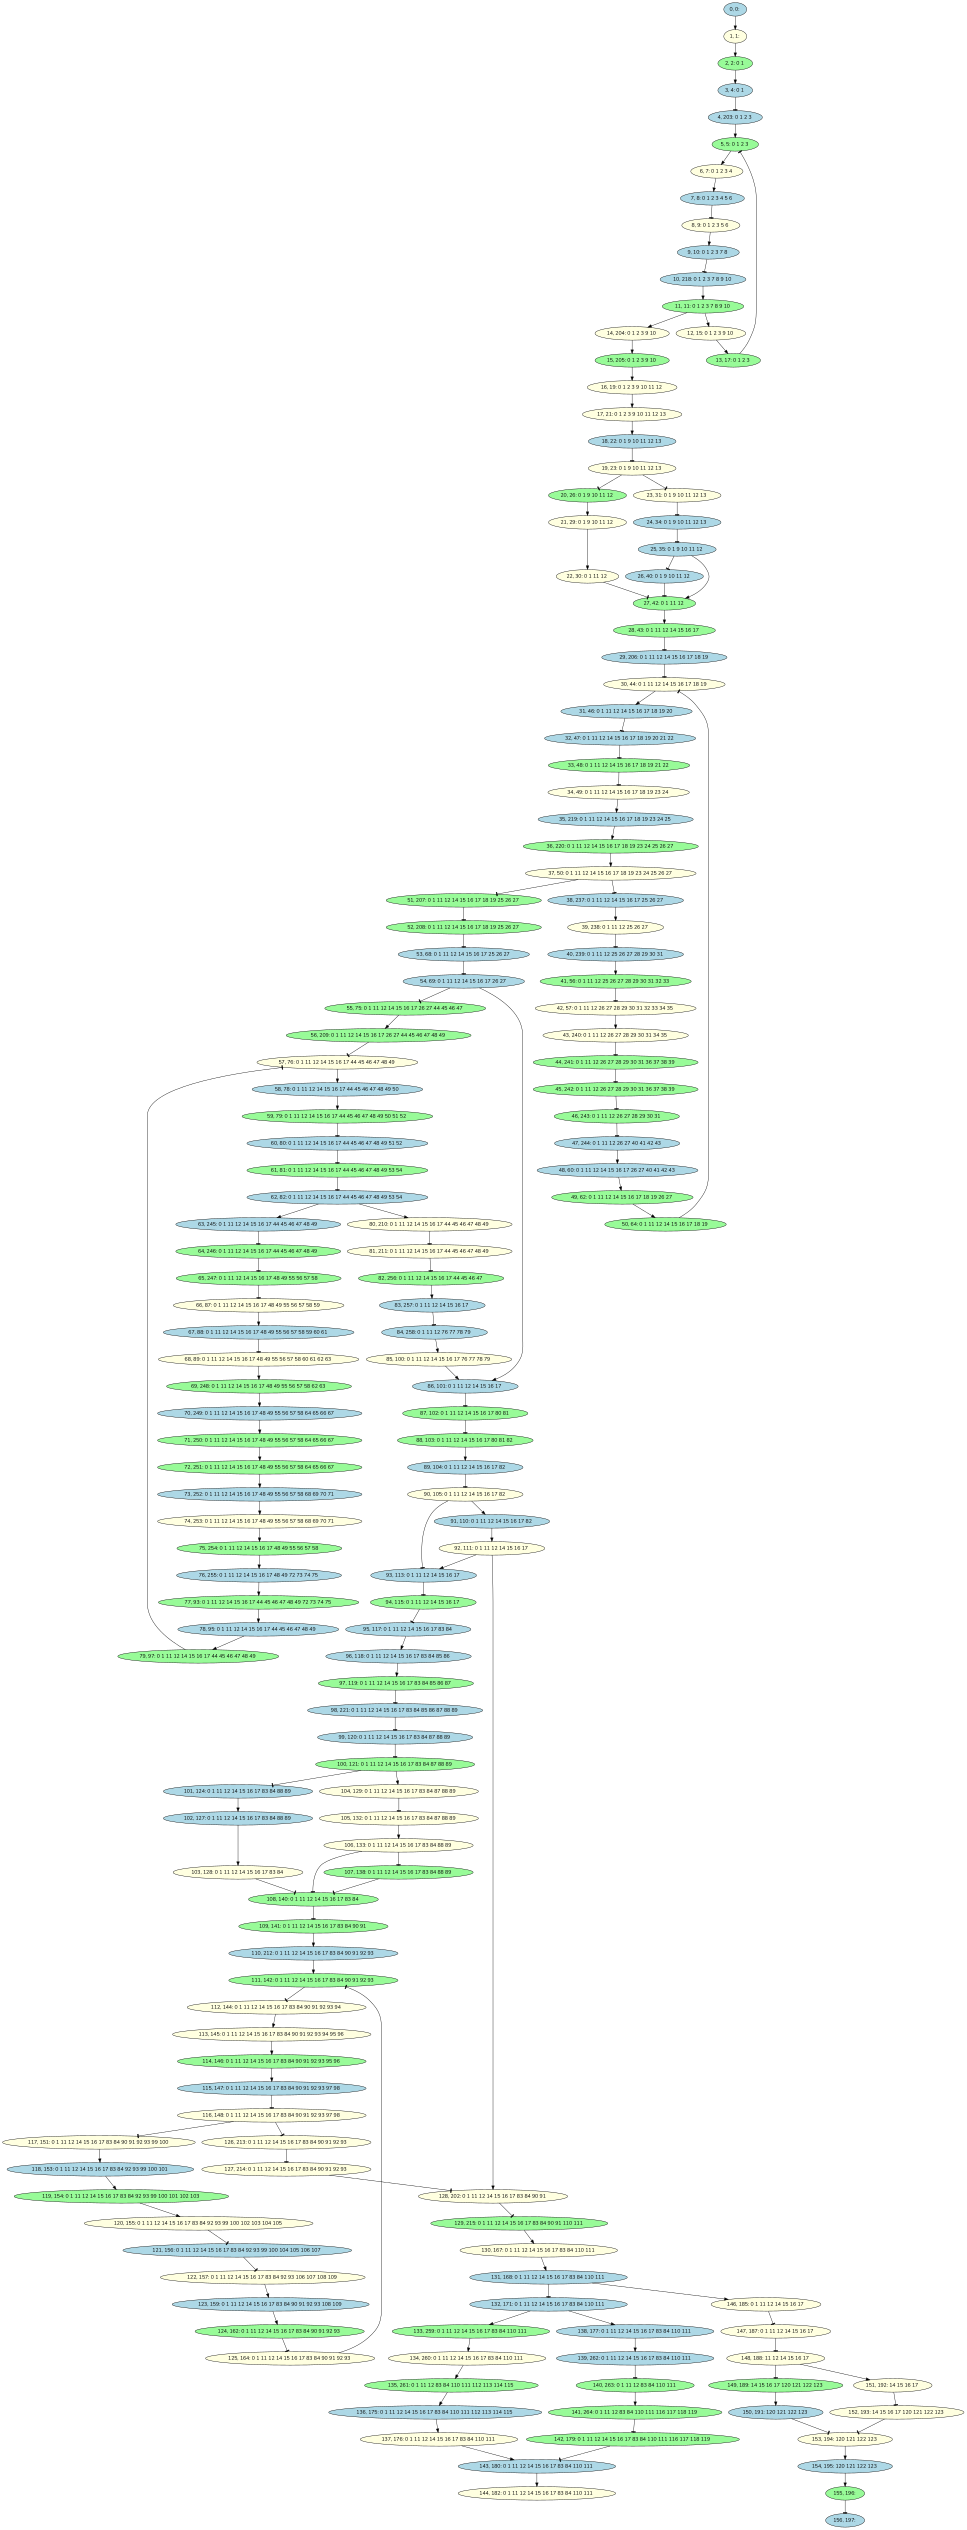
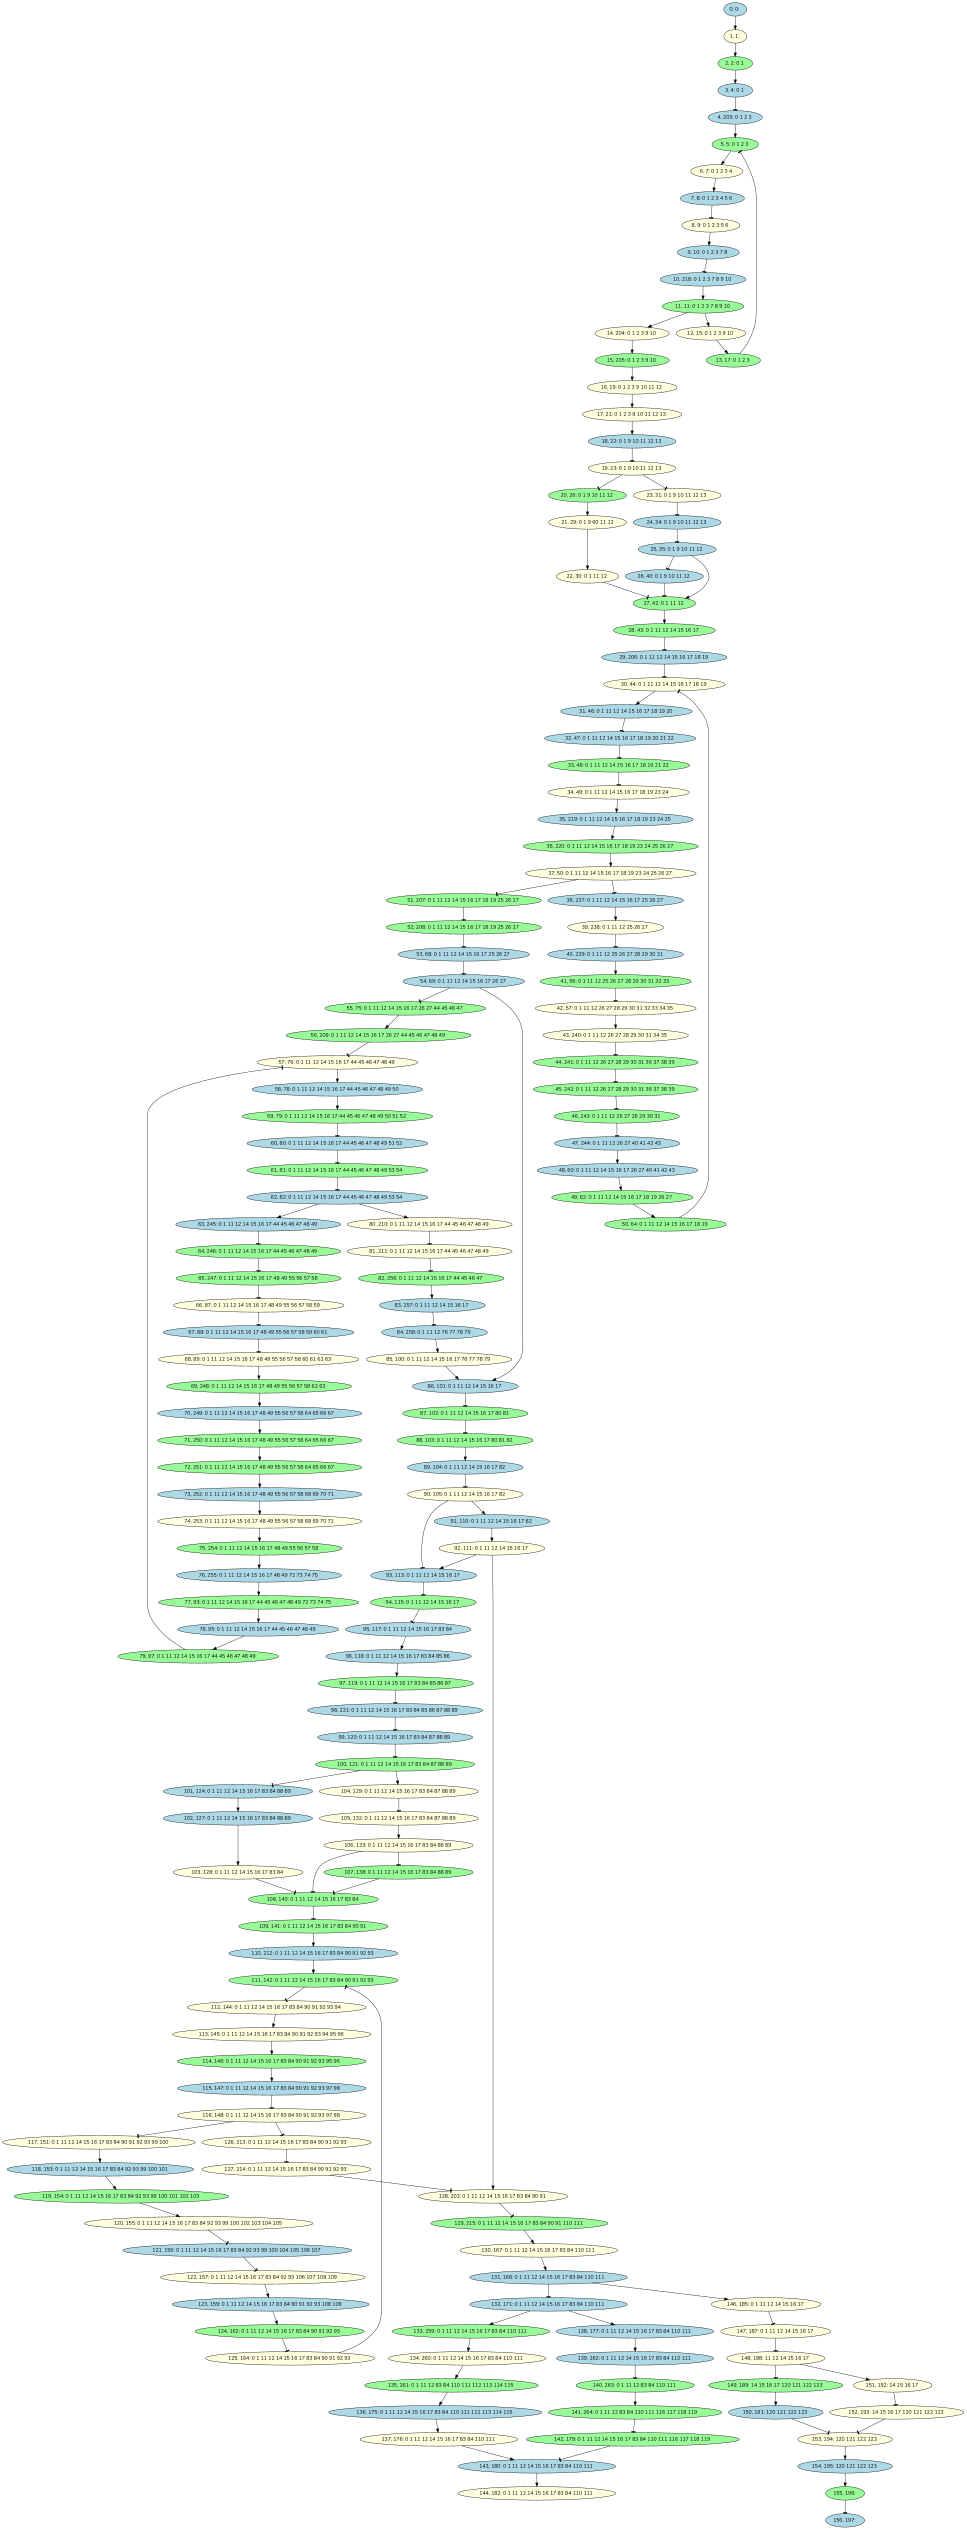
node "21, 29: 0 1 9 10 11 12": label "21, 29: 0 1 9 10 11 12" -> "21, 29: 0 1 9 60 11 12"
edge "66, 87: 0 1 11 12 14 15 16 17 48 49 55 56 57 58 59" -> "67, 88: 0 1 11 12 14 15 16 17 48 49 55 56 57 58 59 60 61": arrowhead normal -> tee
